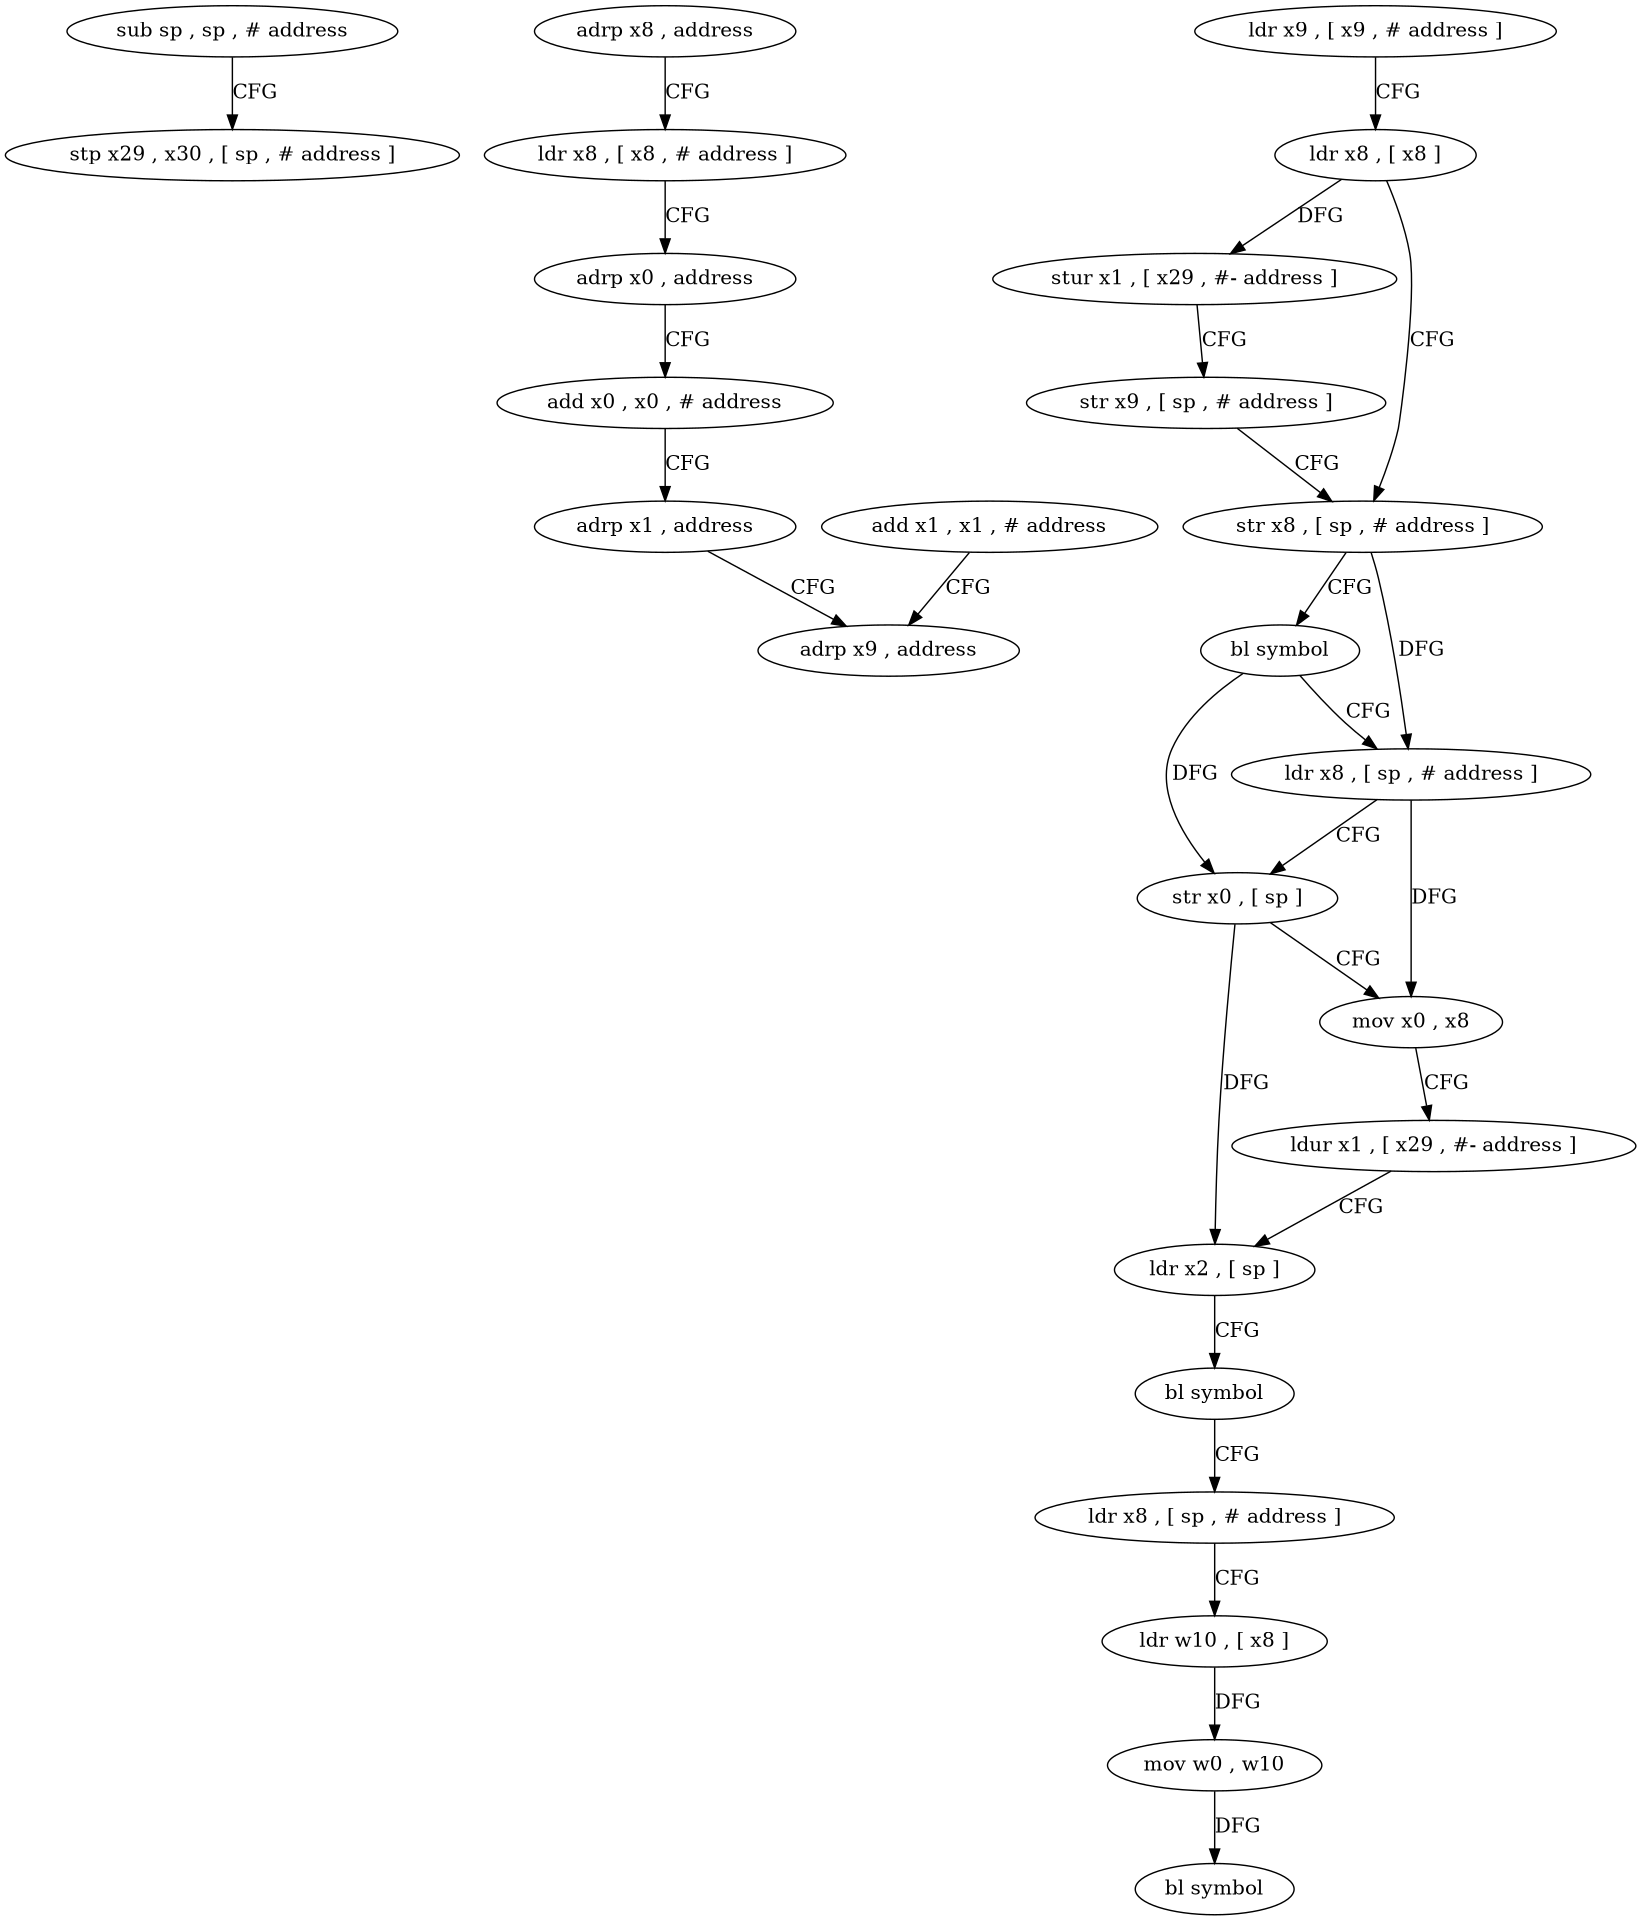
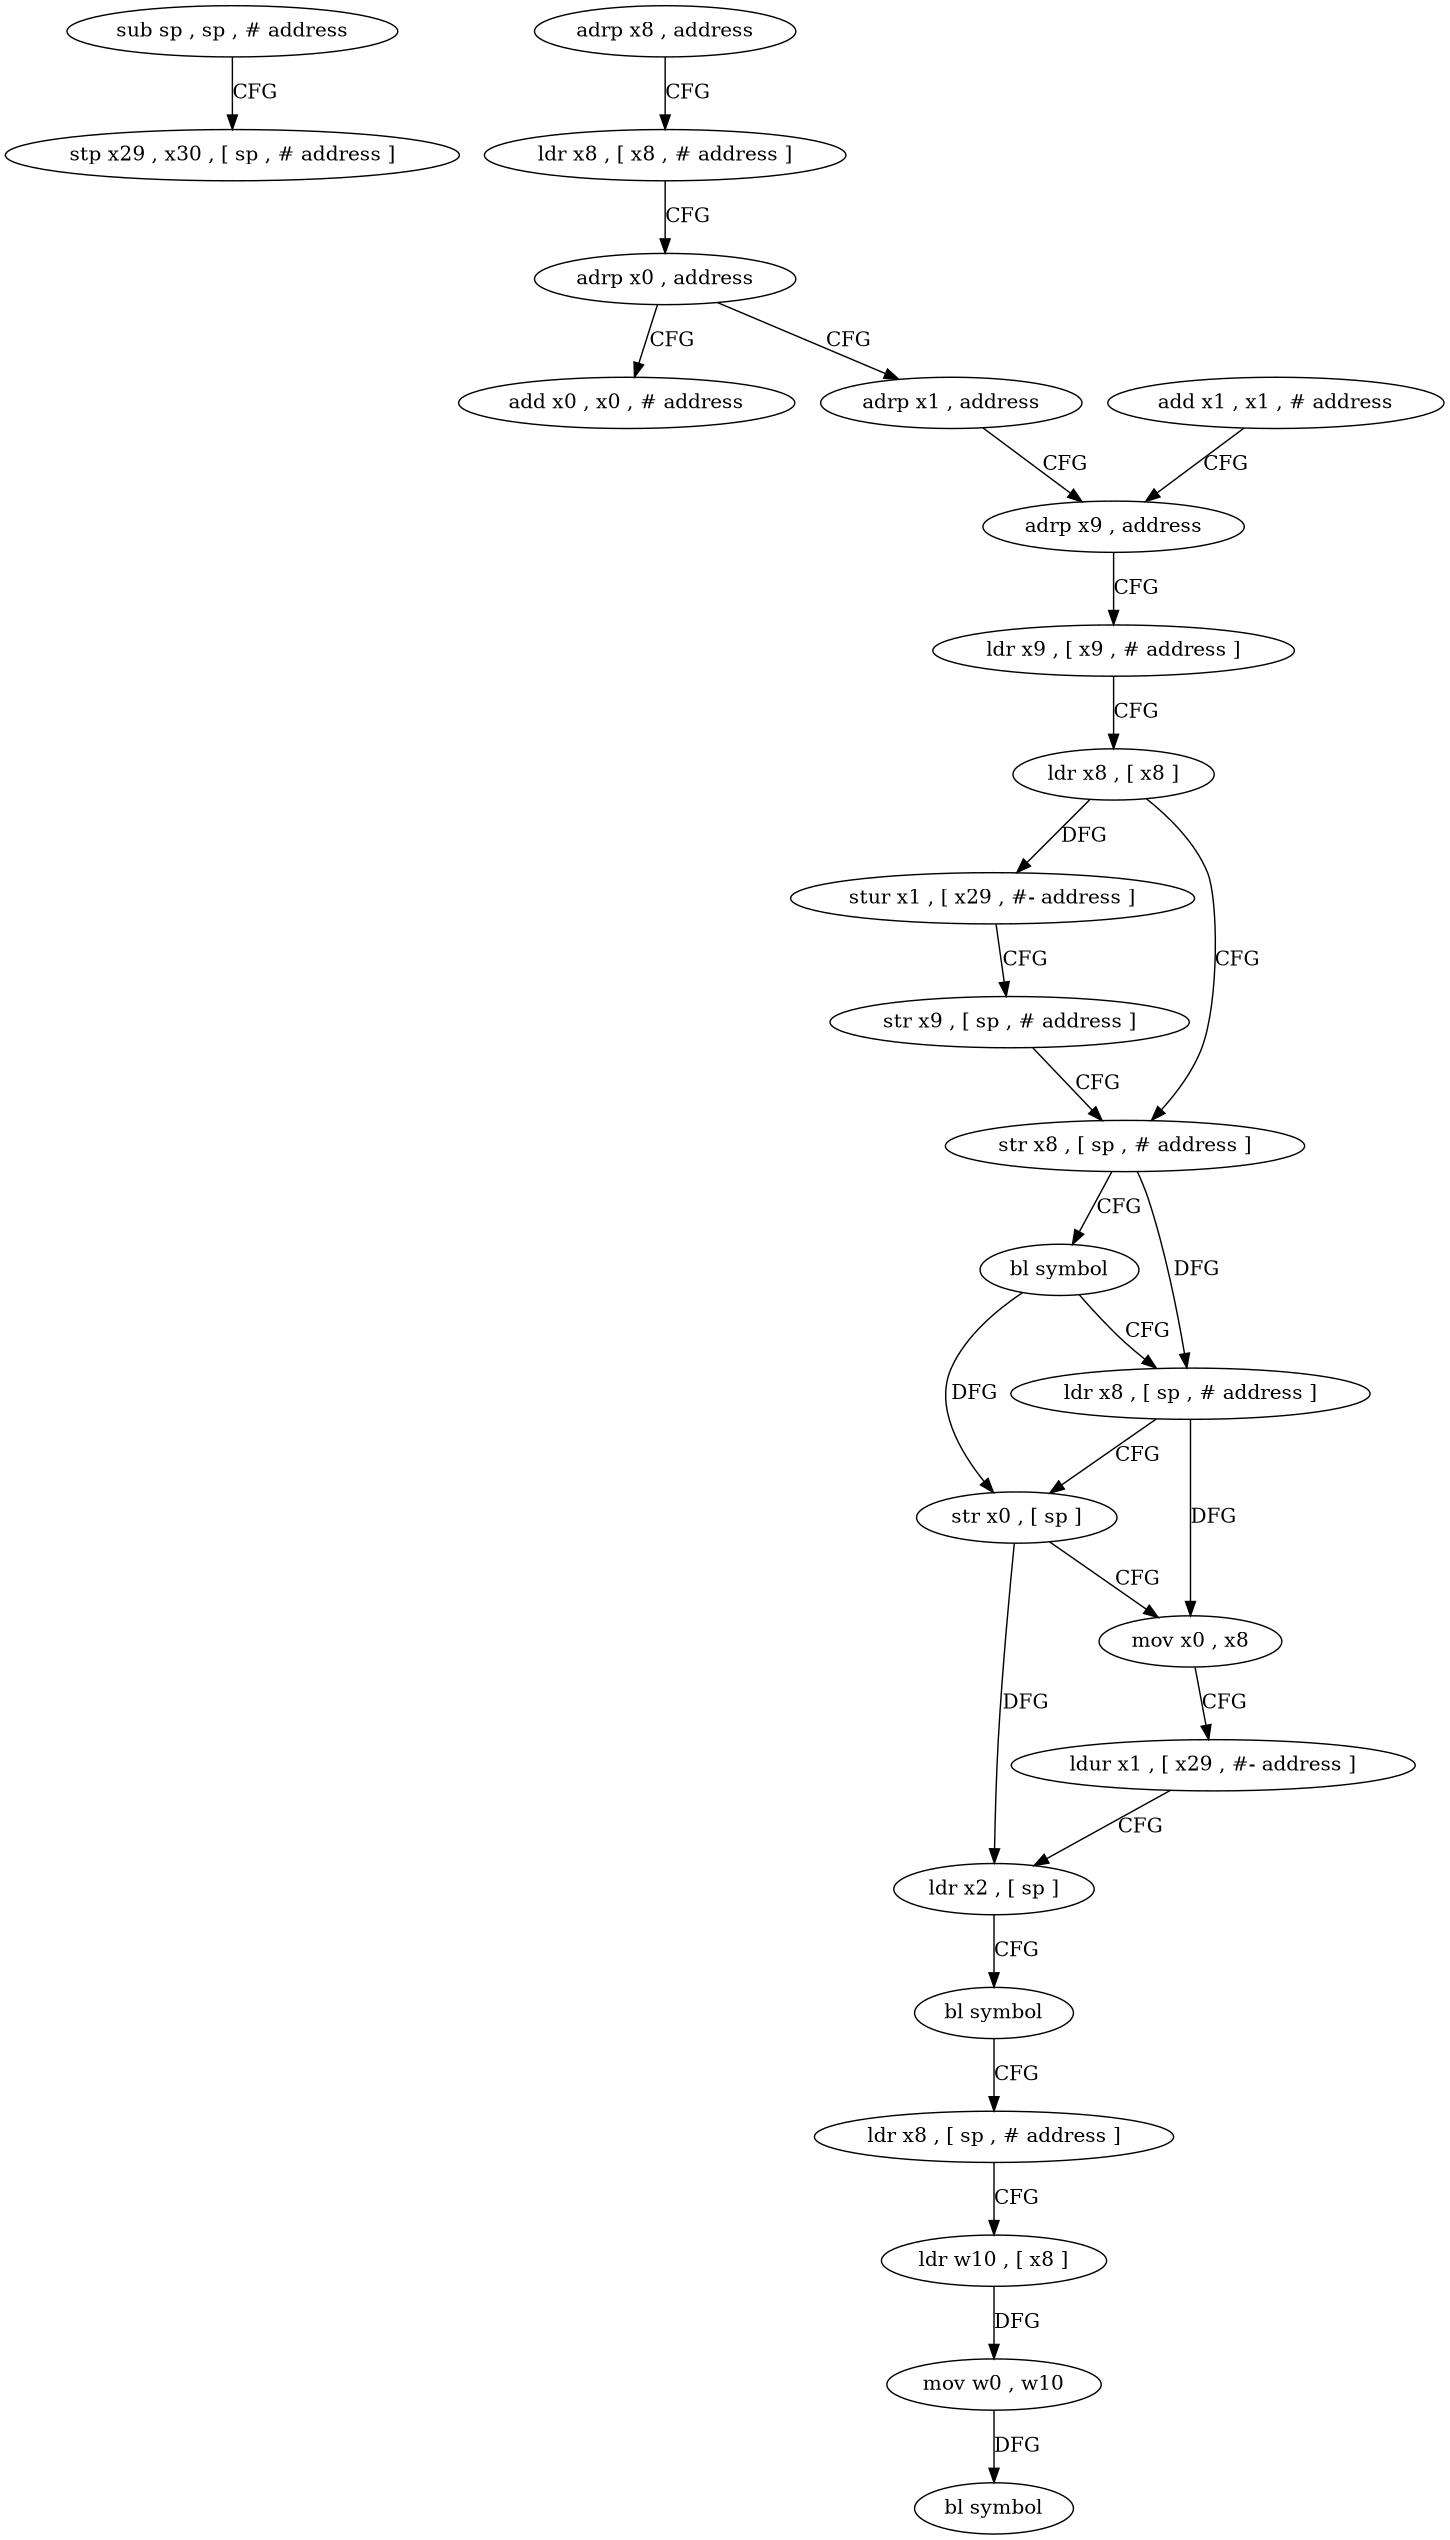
edge "add x0 , x0 , # address" -> "adrp x1 , address": now "adrp x0 , address" -> "adrp x1 , address"
edge "adrp x9 , address" -> "ldr x9 , [ x9 , # address ]": added, label "CFG"
